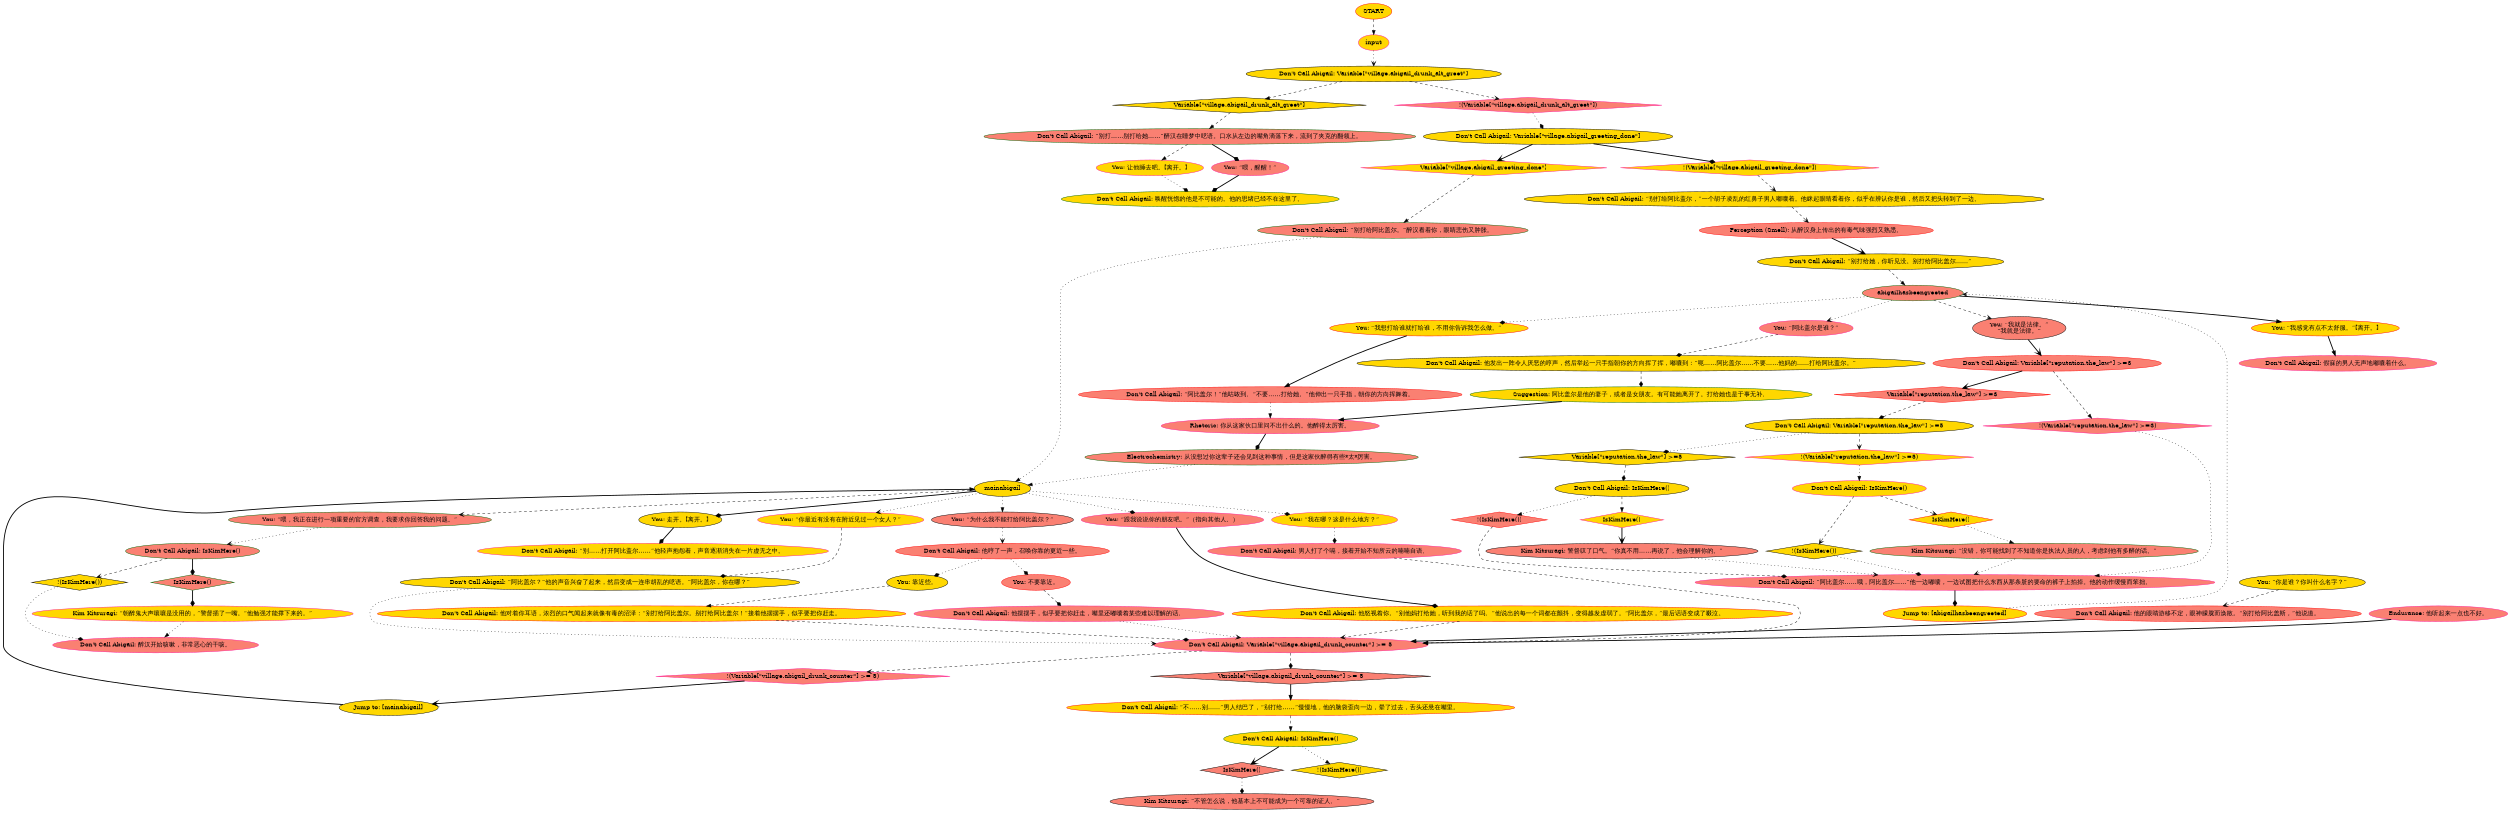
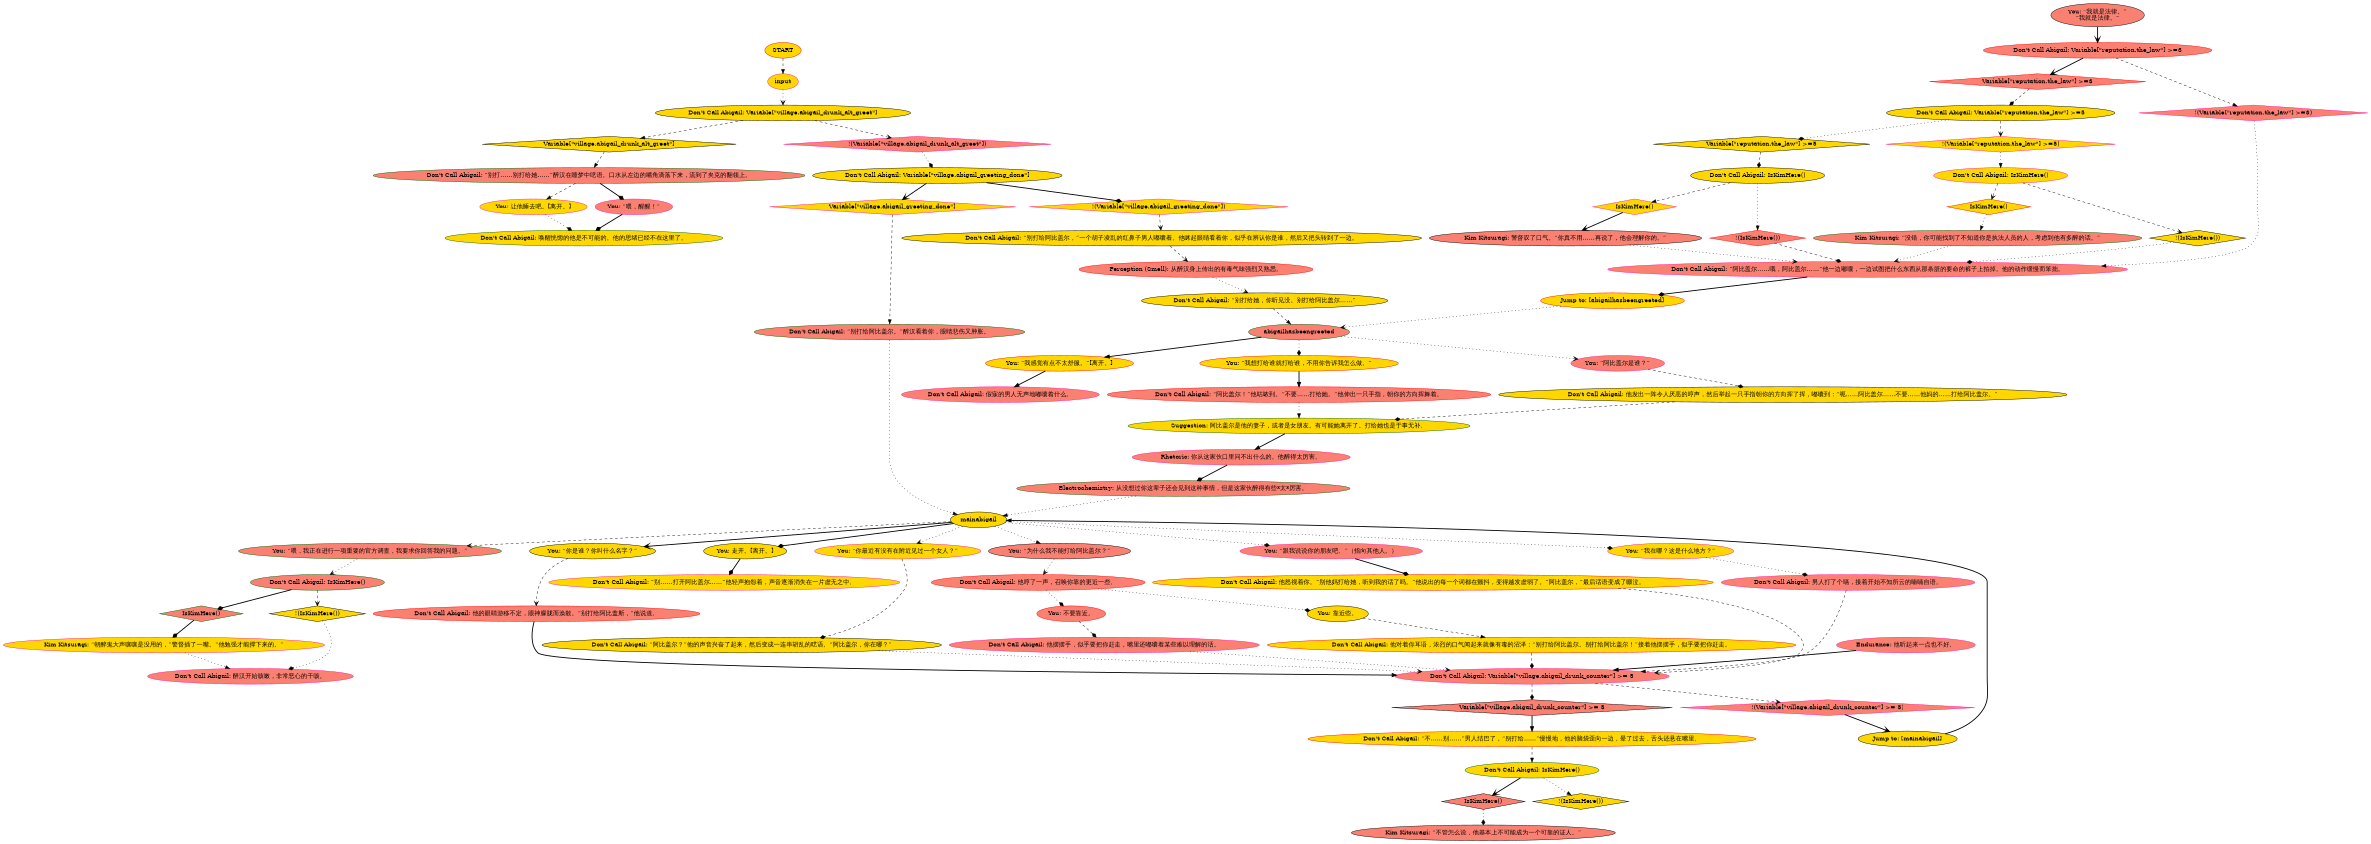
edge "Perception (Smell): 从醉汉身上传出的有毒气味强烈又熟悉。" -> "Don't Call Abigail: “别打给她，你听见没。别打给阿比盖尔……”": style bold -> dotted
edge "abigailhasbeengreeted" -> "You: “我就是法律。” “我就是法律。”": removed
edge "Don't Call Abigail: “阿比盖尔！”他咕哝到。“不要……打给她。”他伸出一只手指，朝你的方向挥舞着。" -> "Rhetoric: 你从这家伙口里问不出什么的。他醉得太厉害。": now "Don't Call Abigail: “阿比盖尔！”他咕哝到。“不要……打给她。”他伸出一只手指，朝你的方向挥舞着。" -> "Suggestion: 阿比盖尔是他的妻子，或者是女朋友。有可能她离开了。打给她也是于事无补。"
edge "mainabigail" -> "You: “你是谁？你叫什么名字？”": added
